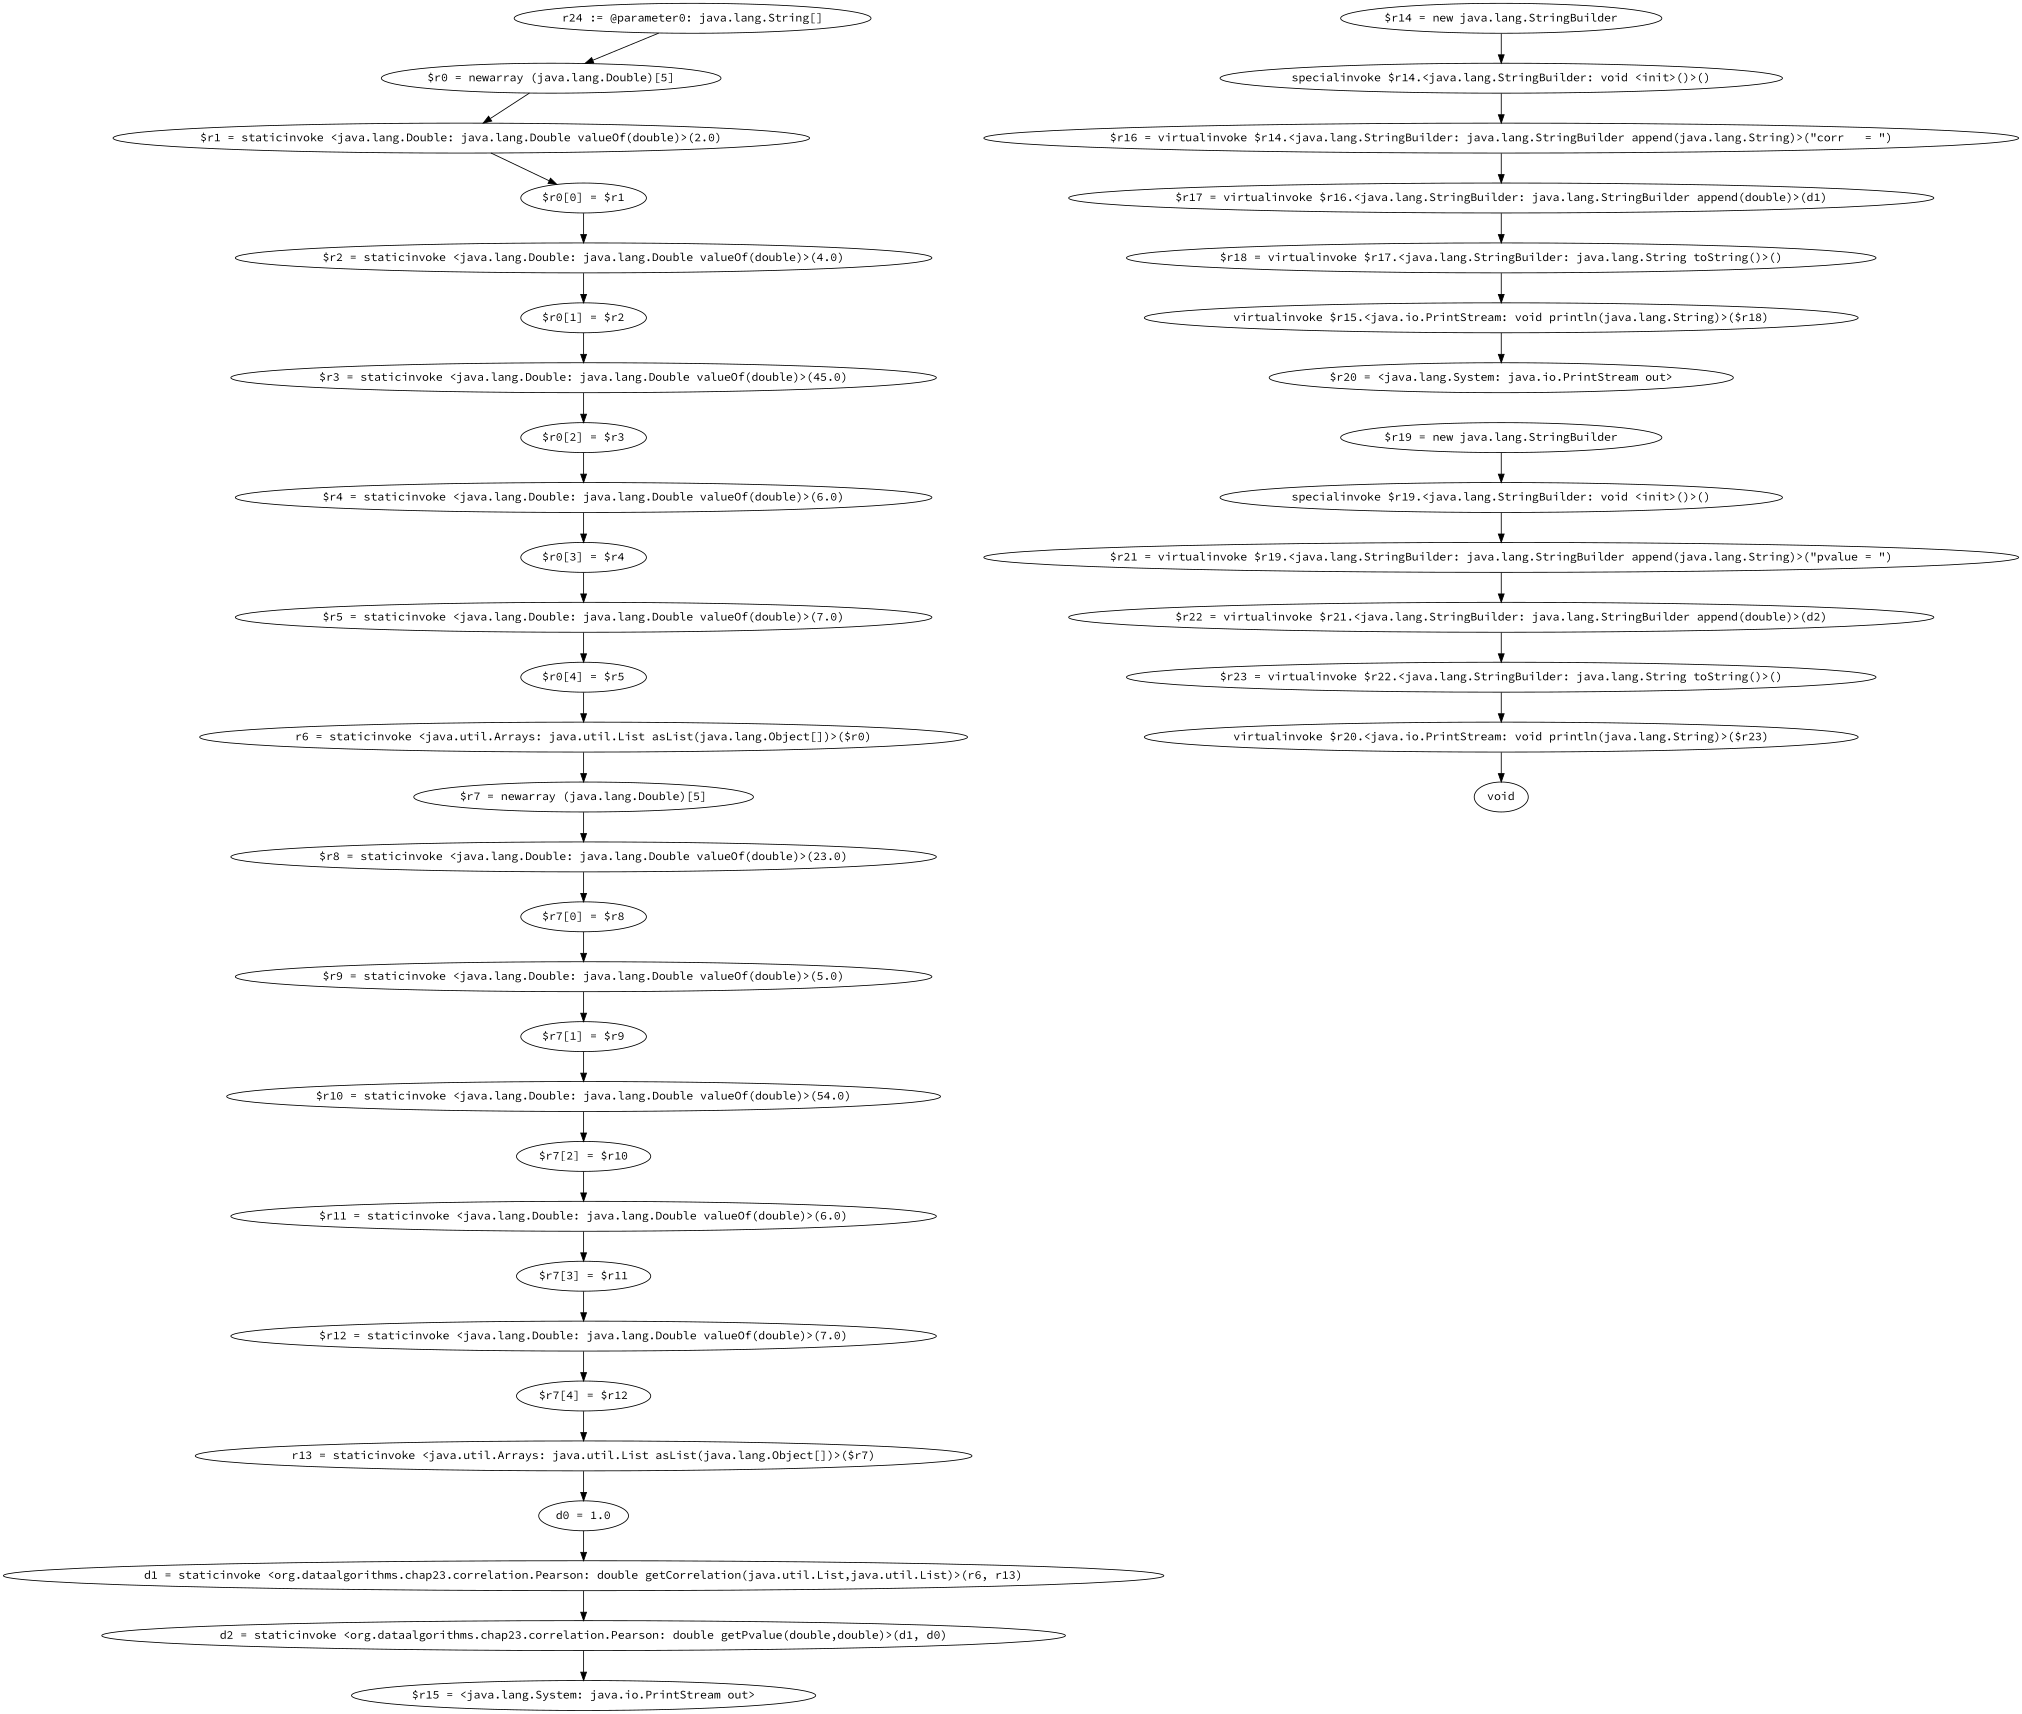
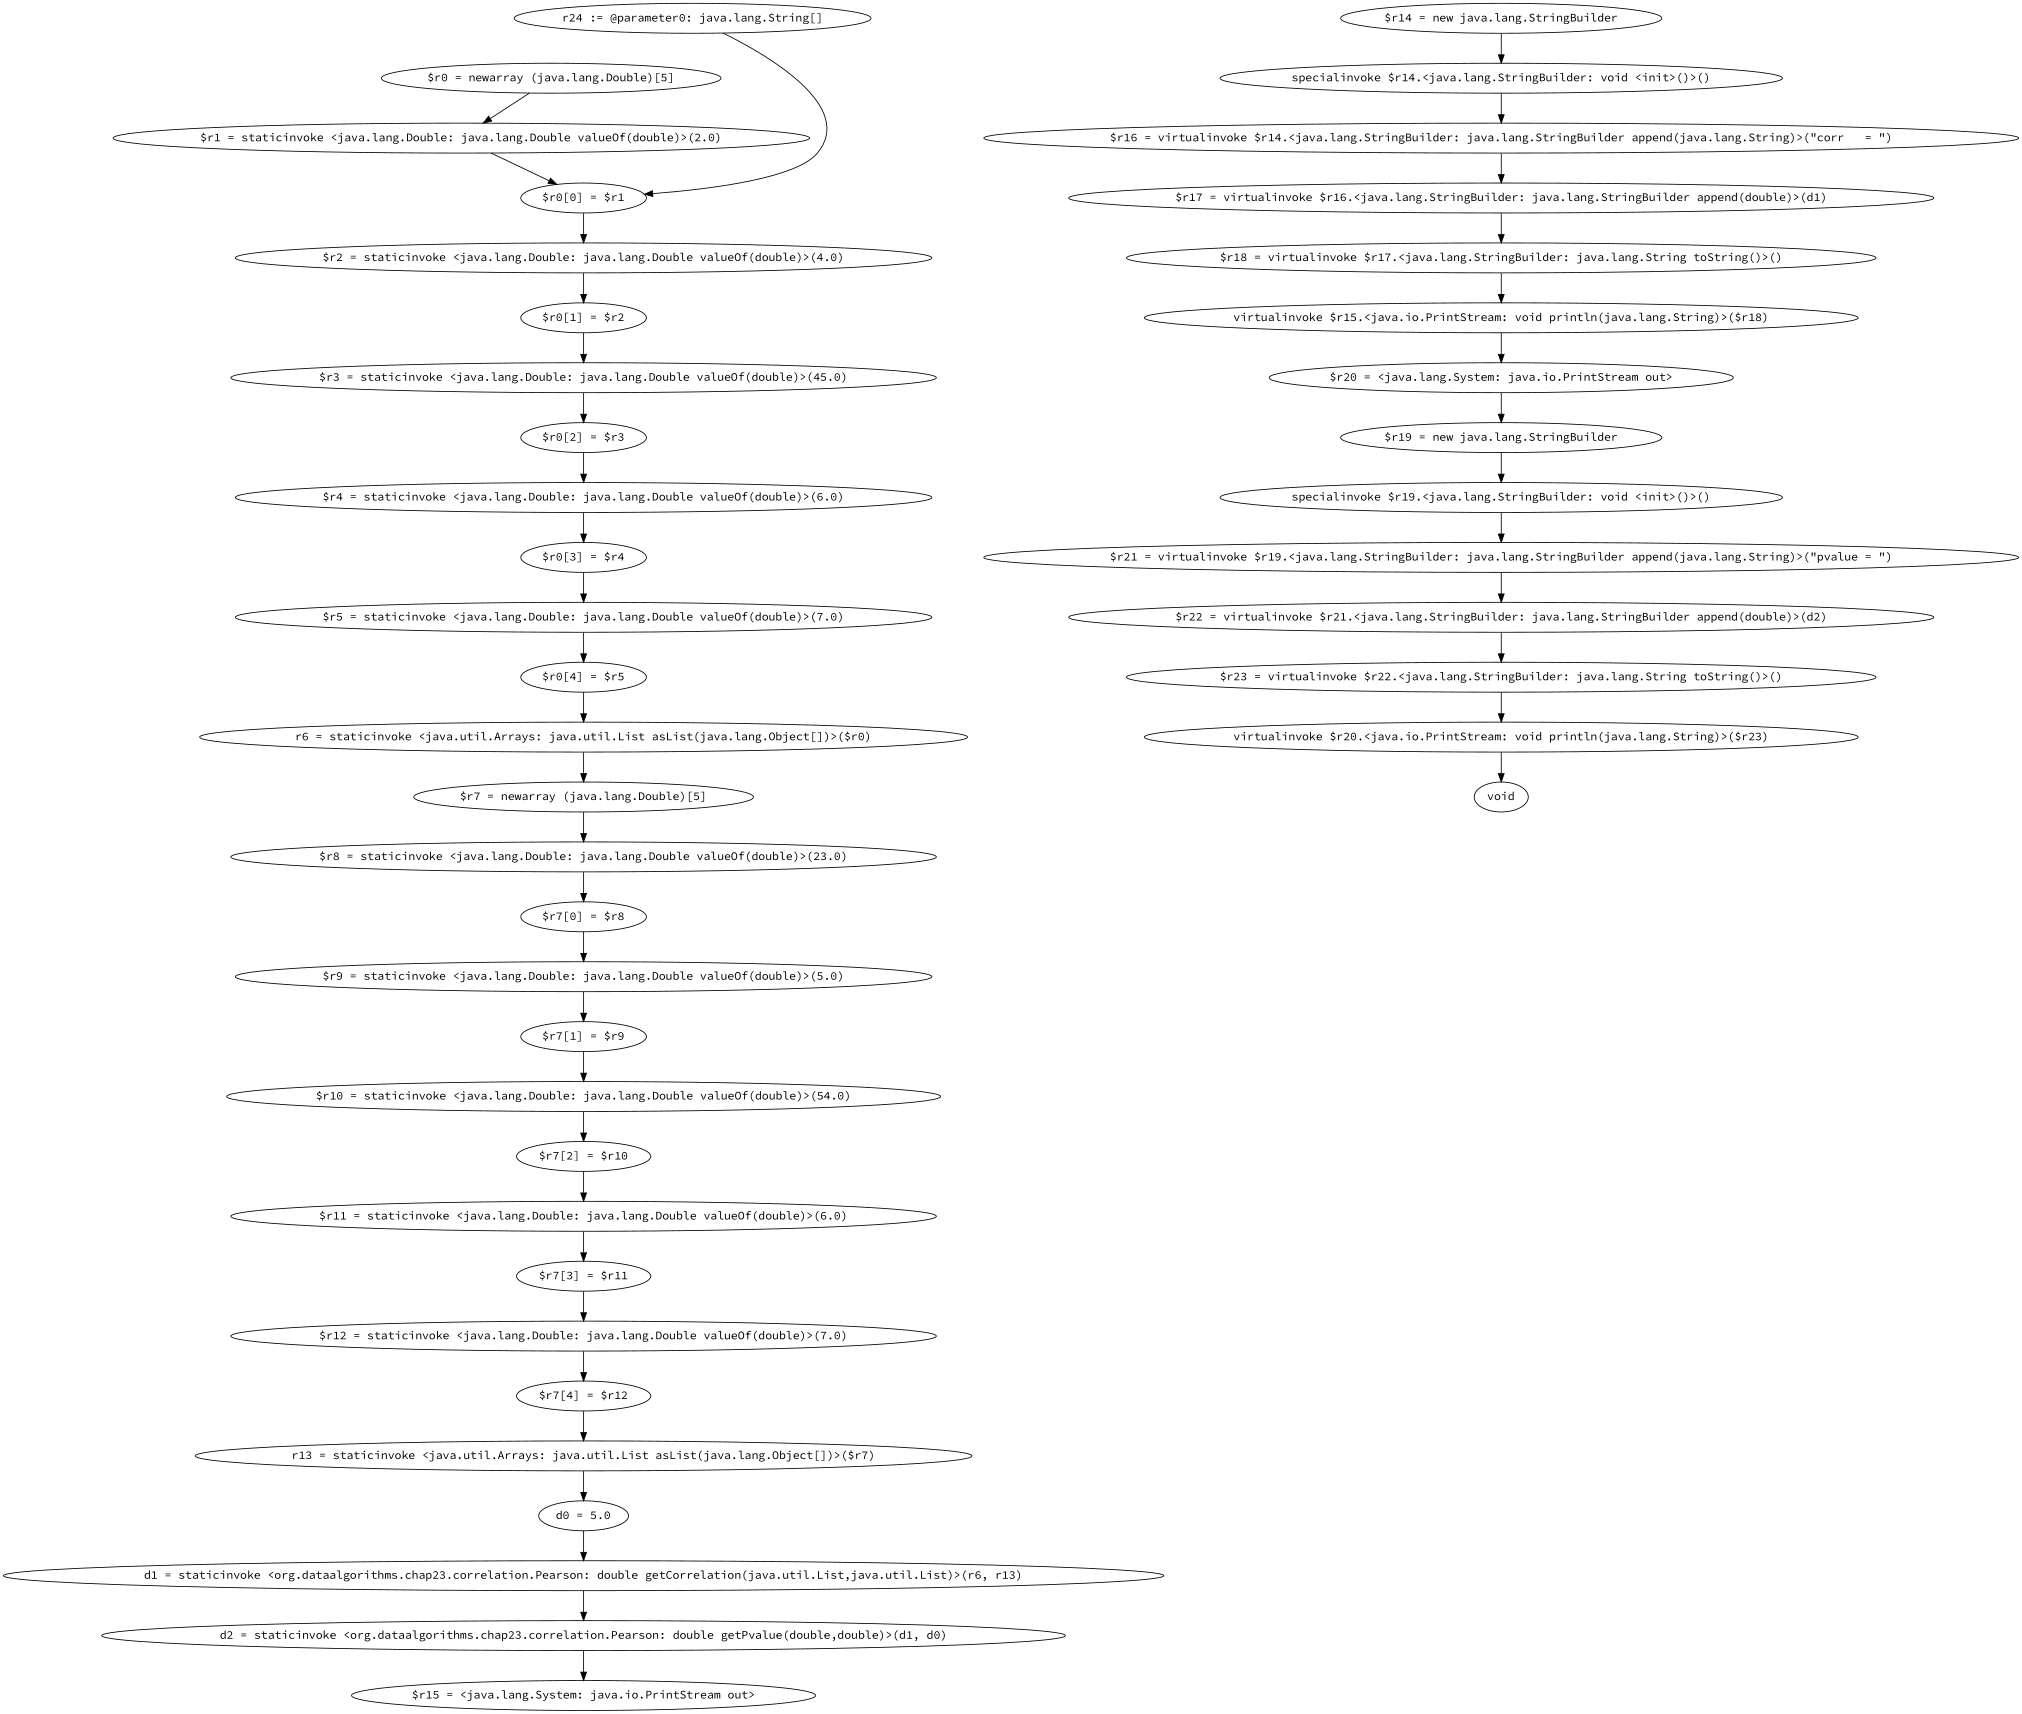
edge "r24 := @parameter0: java.lang.String[]" -> "$r0 = newarray (java.lang.Double)[5]": now "r24 := @parameter0: java.lang.String[]" -> "$r0[0] = $r1"
edge "$r20 = <java.lang.System: java.io.PrintStream out>" -> "$r19 = new java.lang.StringBuilder": added
node "d0 = 1.0": label "d0 = 1.0" -> "d0 = 5.0"
